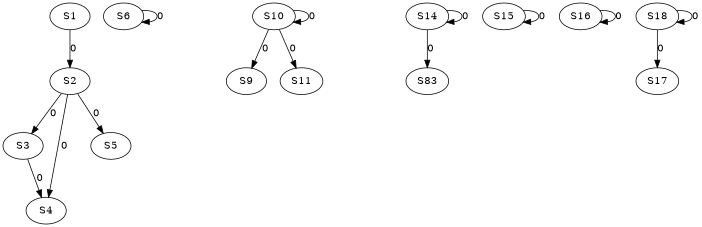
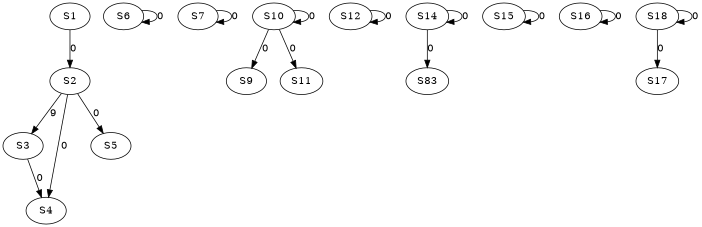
node "S7": added
node "S12": added
edge "S2" -> "S3": label "0" -> "9"
